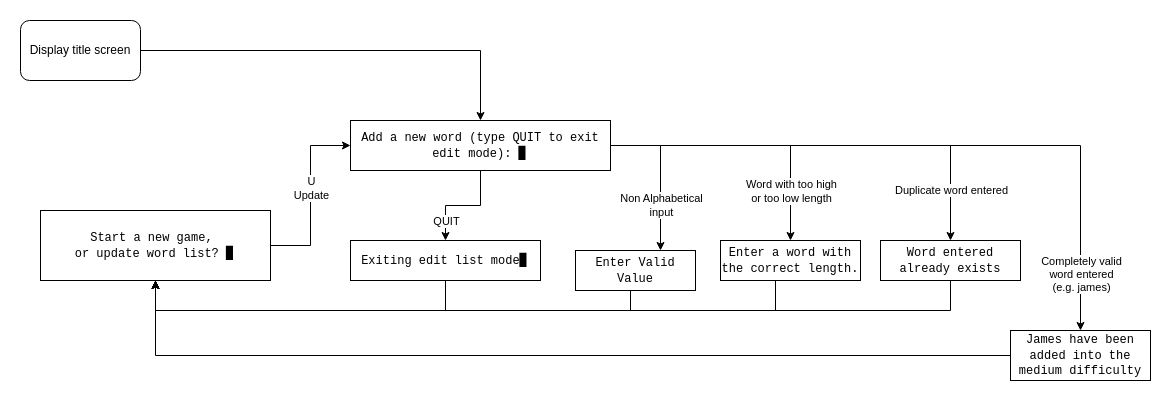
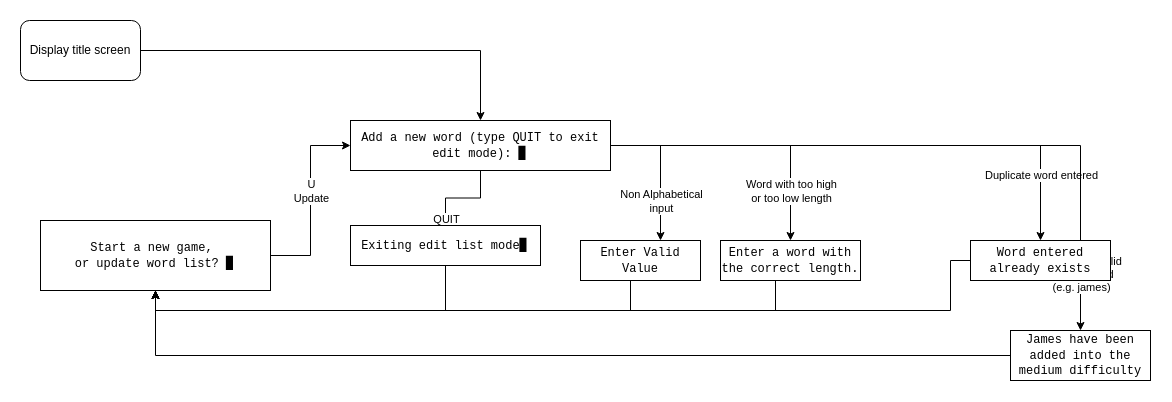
node "Start a new game, or update word list? ▊": moved (156, 246) -> (156, 256)
node "Exiting edit list mode▊": moved (446, 261) -> (446, 246)
node "Word entered already exists": moved (951, 261) -> (1041, 261)
node "Enter Valid Value": moved (636, 271) -> (641, 261)
